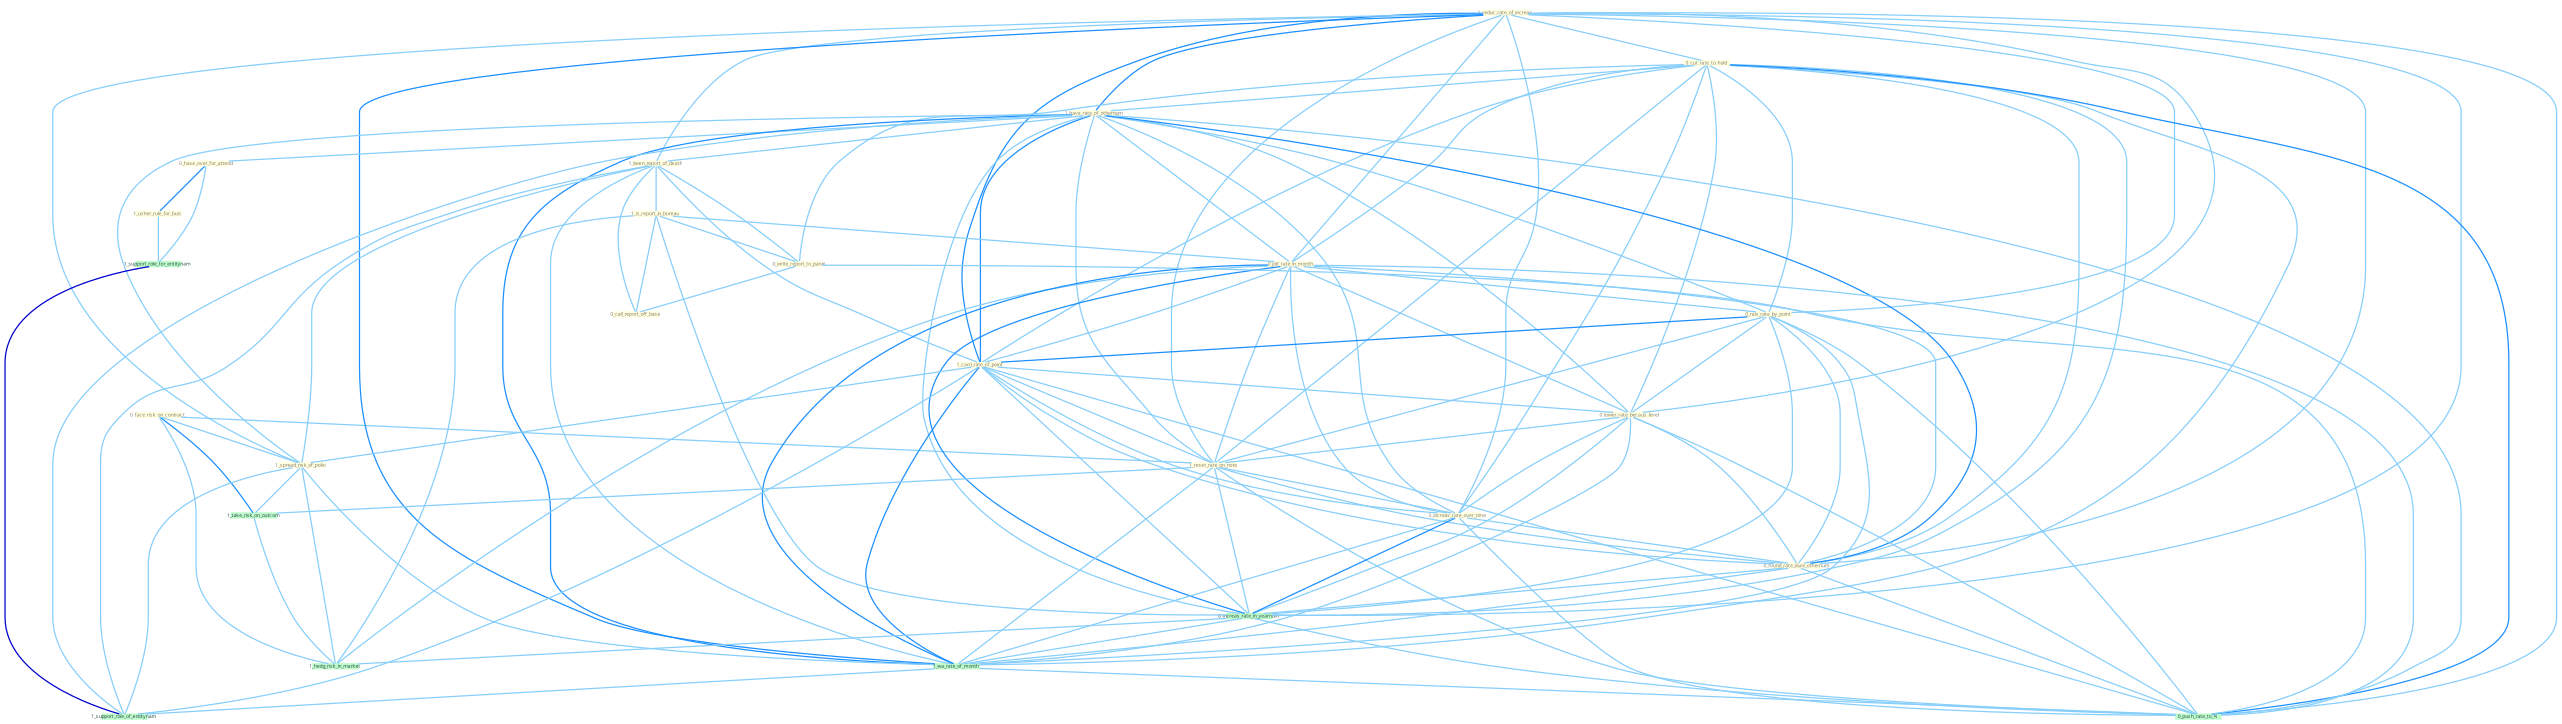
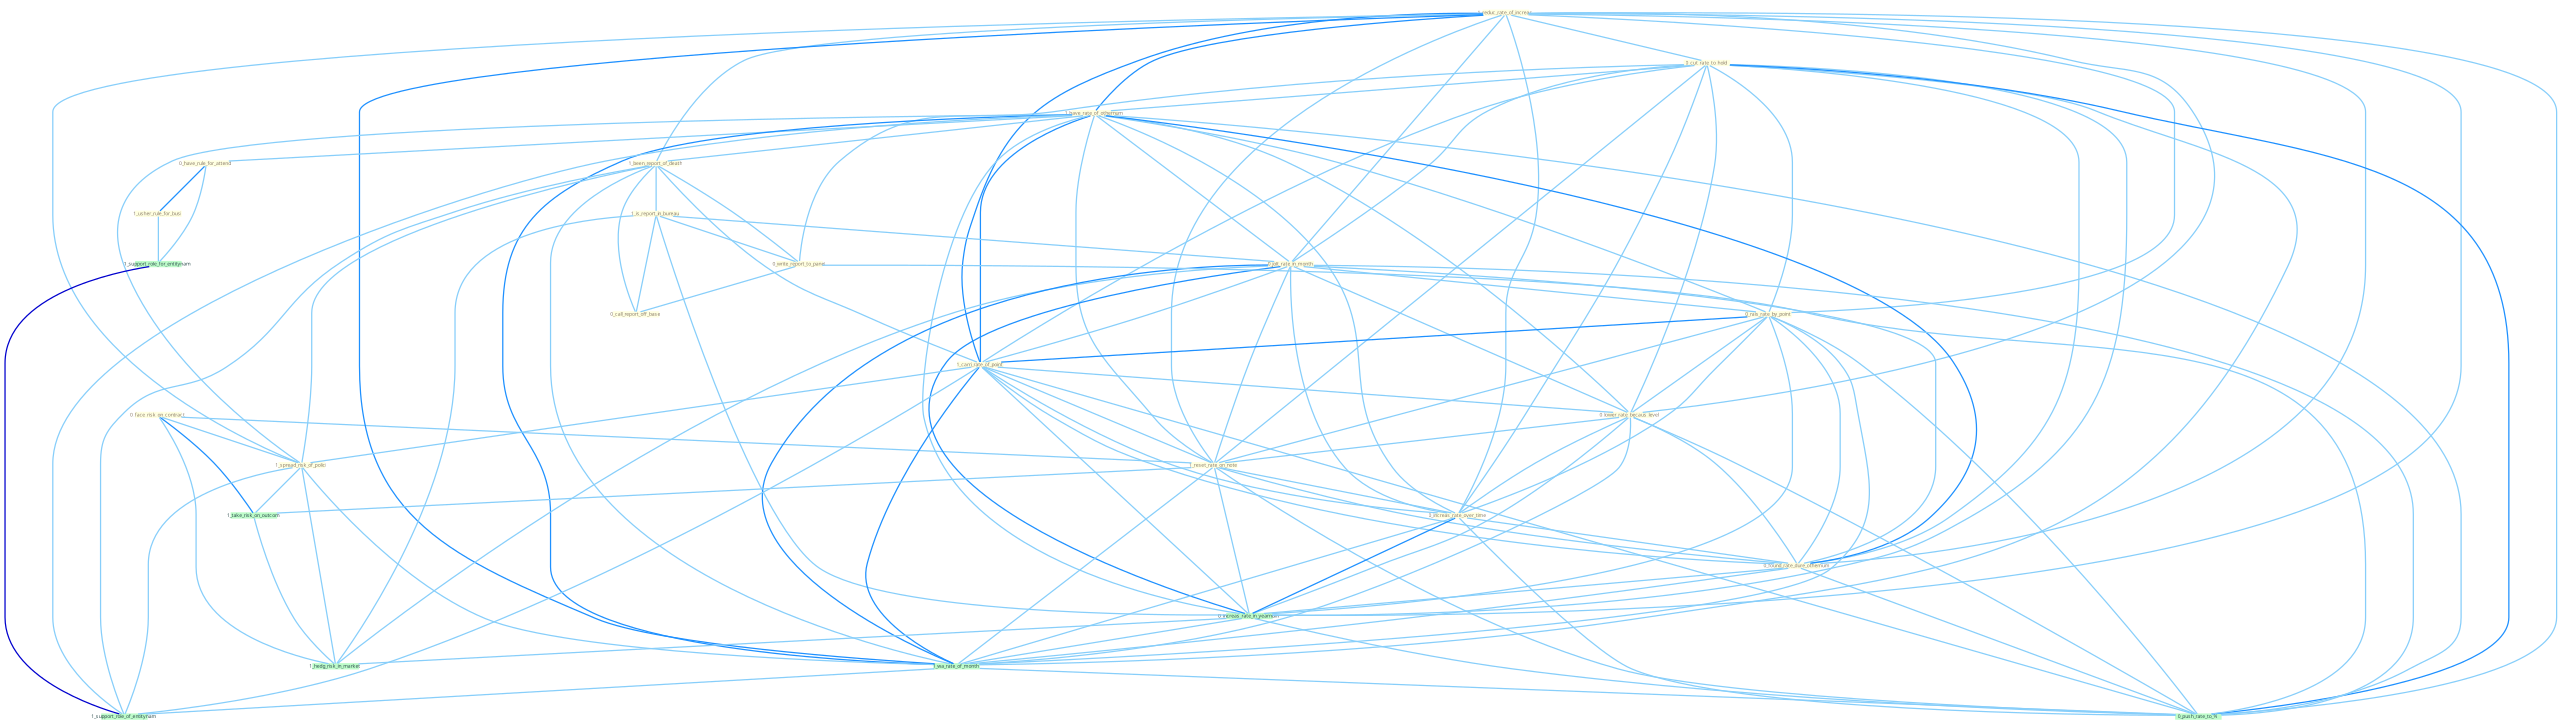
node "0_have_over_for_attend": label "0_have_over_for_attend" -> "0_have_rule_for_attend"
edge "0_rais_rate_by_point" -- "0_increas_rate_over_time": added
